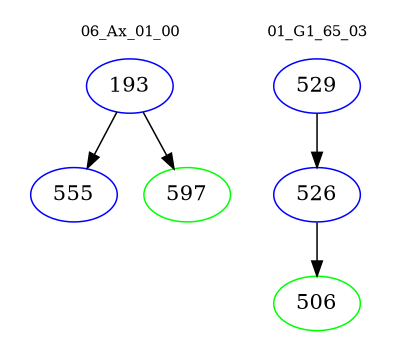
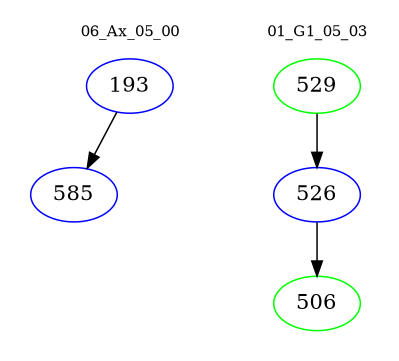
cluster "06_Ax_01_00": label "06_Ax_01_00" -> "06_Ax_05_00"
cluster "01_G1_65_03": label "01_G1_65_03" -> "01_G1_05_03"
node "529": color blue -> green
node "555": label "555" -> "585"
node "597": removed
